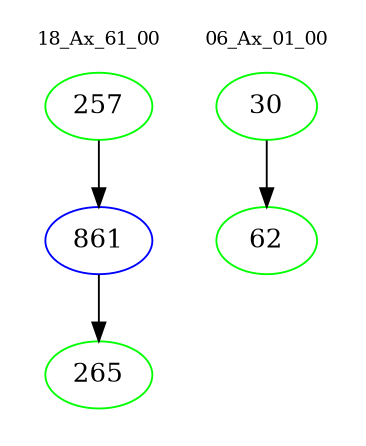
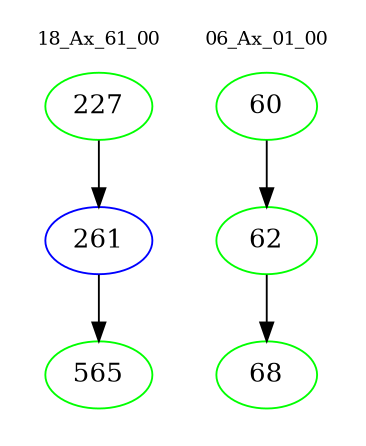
node "257": label "257" -> "227"
node "30": label "30" -> "60"
node "861": label "861" -> "261"
node "265": label "265" -> "565"
node "68": added
